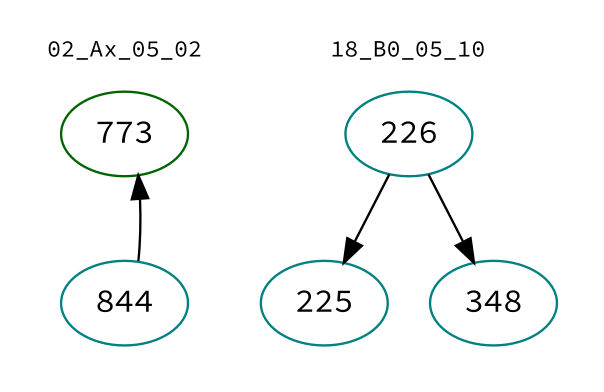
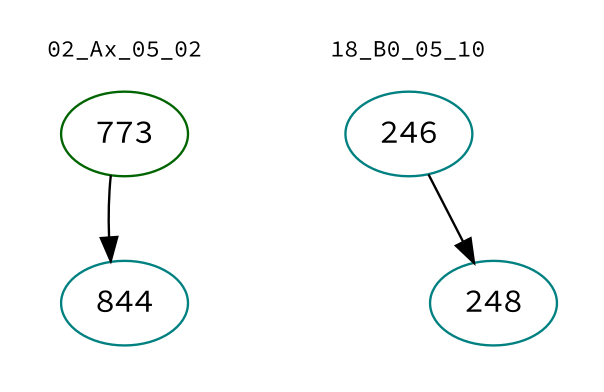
node "226": label "226" -> "246"
edge "844" -> "773": reversed
node "225": removed
node "348": label "348" -> "248"
